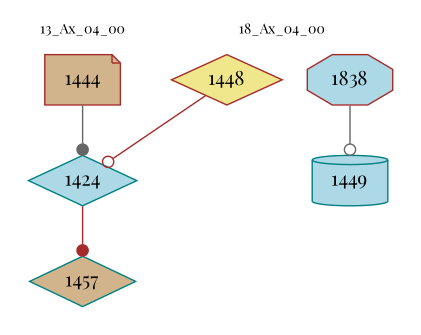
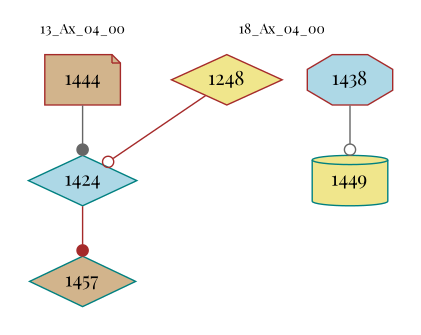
node "1448": label "1448" -> "1248"
node "1838": label "1838" -> "1438"
node "1449": fillcolor lightblue -> khaki
